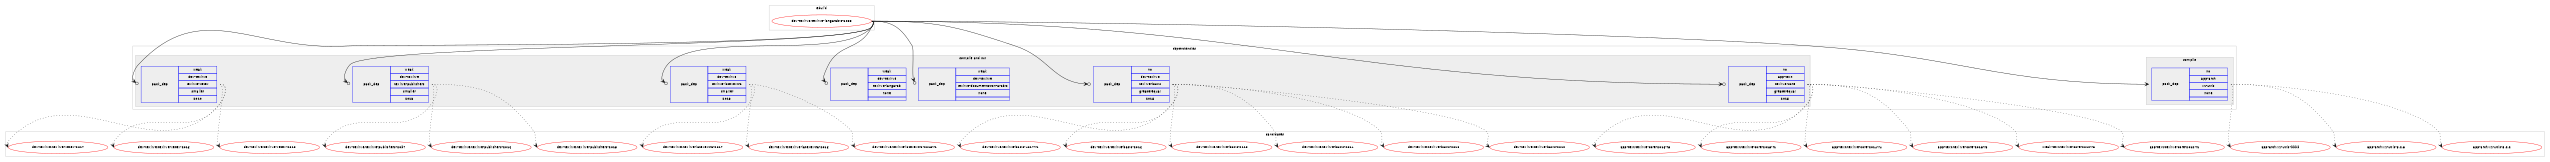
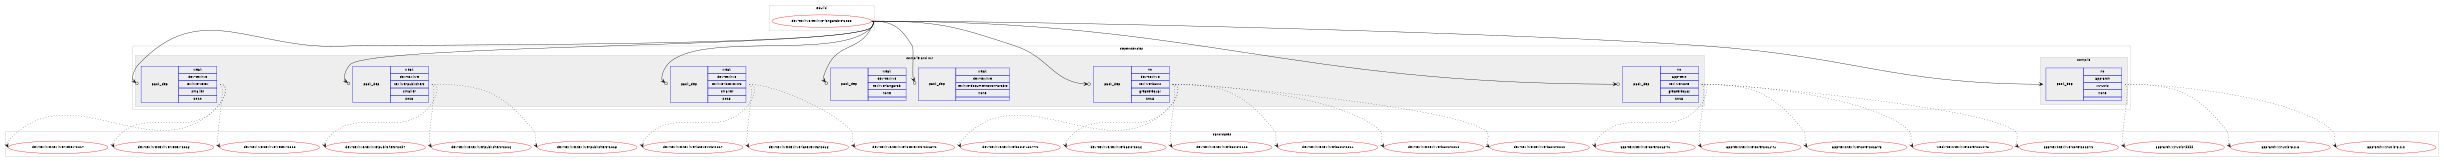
node "app-text/texlive-core-2016-r5": removed
